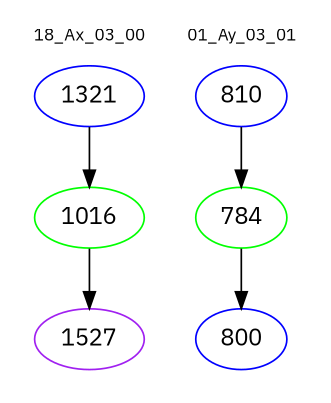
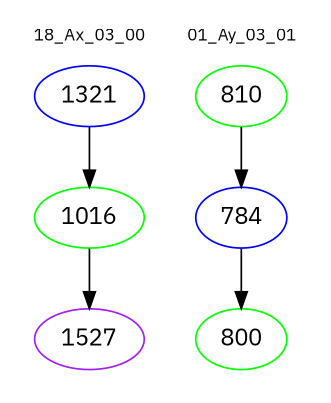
node "810": color blue -> green
node "784": color green -> blue
node "800": color blue -> green
